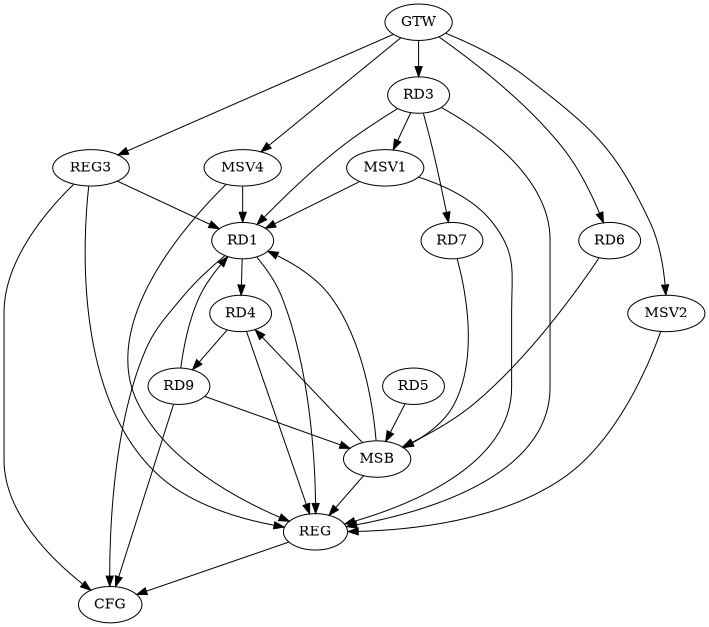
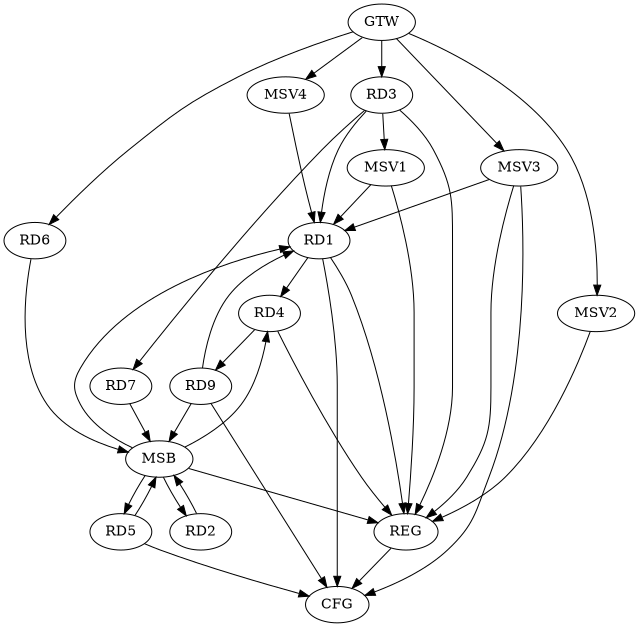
node "REG3": label "REG3" -> "MSV3"
edge "MSV4" -> "REG": removed
edge "MSB" -> "RD5": added
node "RD2": added
edge "RD5" -> "CFG": added
